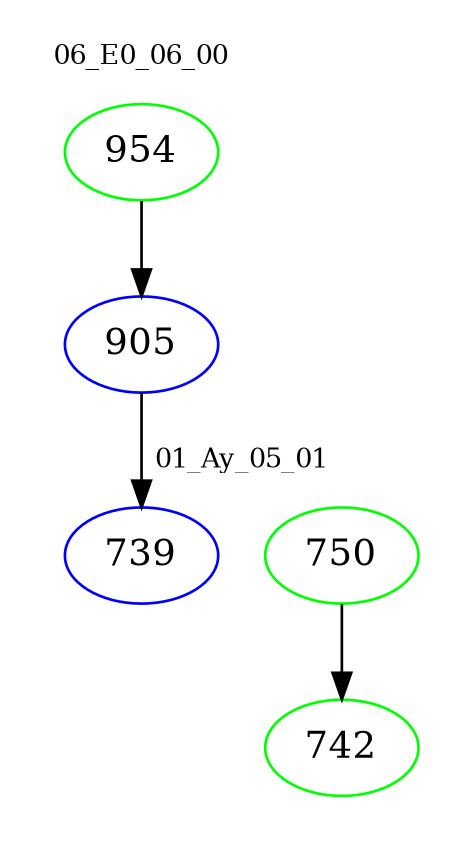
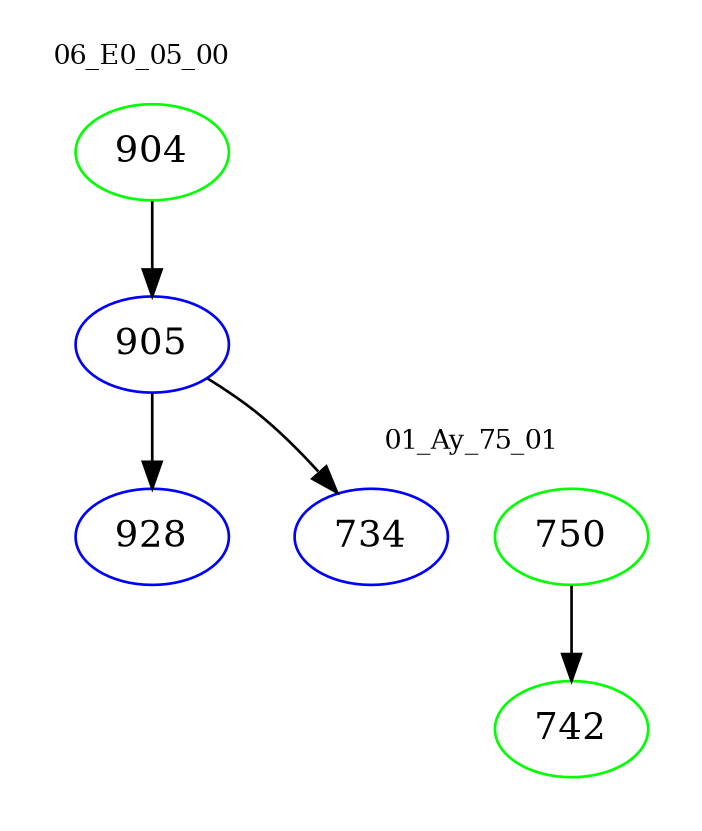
cluster "06_E0_06_00": label "06_E0_06_00" -> "06_E0_05_00"
node "954": label "954" -> "904"
cluster "01_Ay_05_01": label "01_Ay_05_01" -> "01_Ay_75_01"
node "928": added
node "739": label "739" -> "734"
